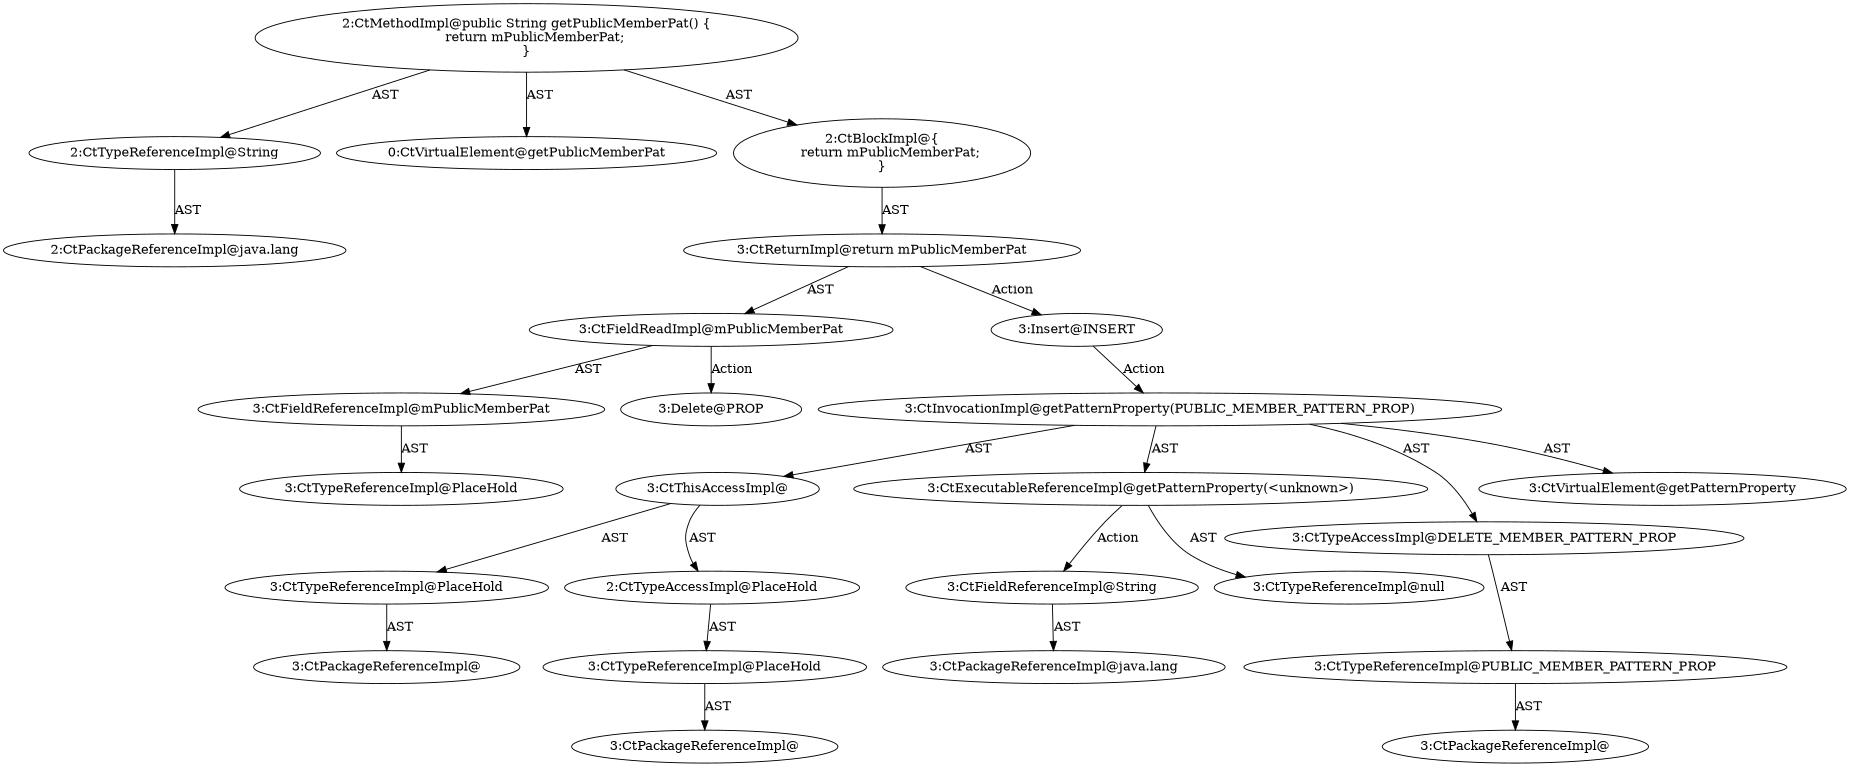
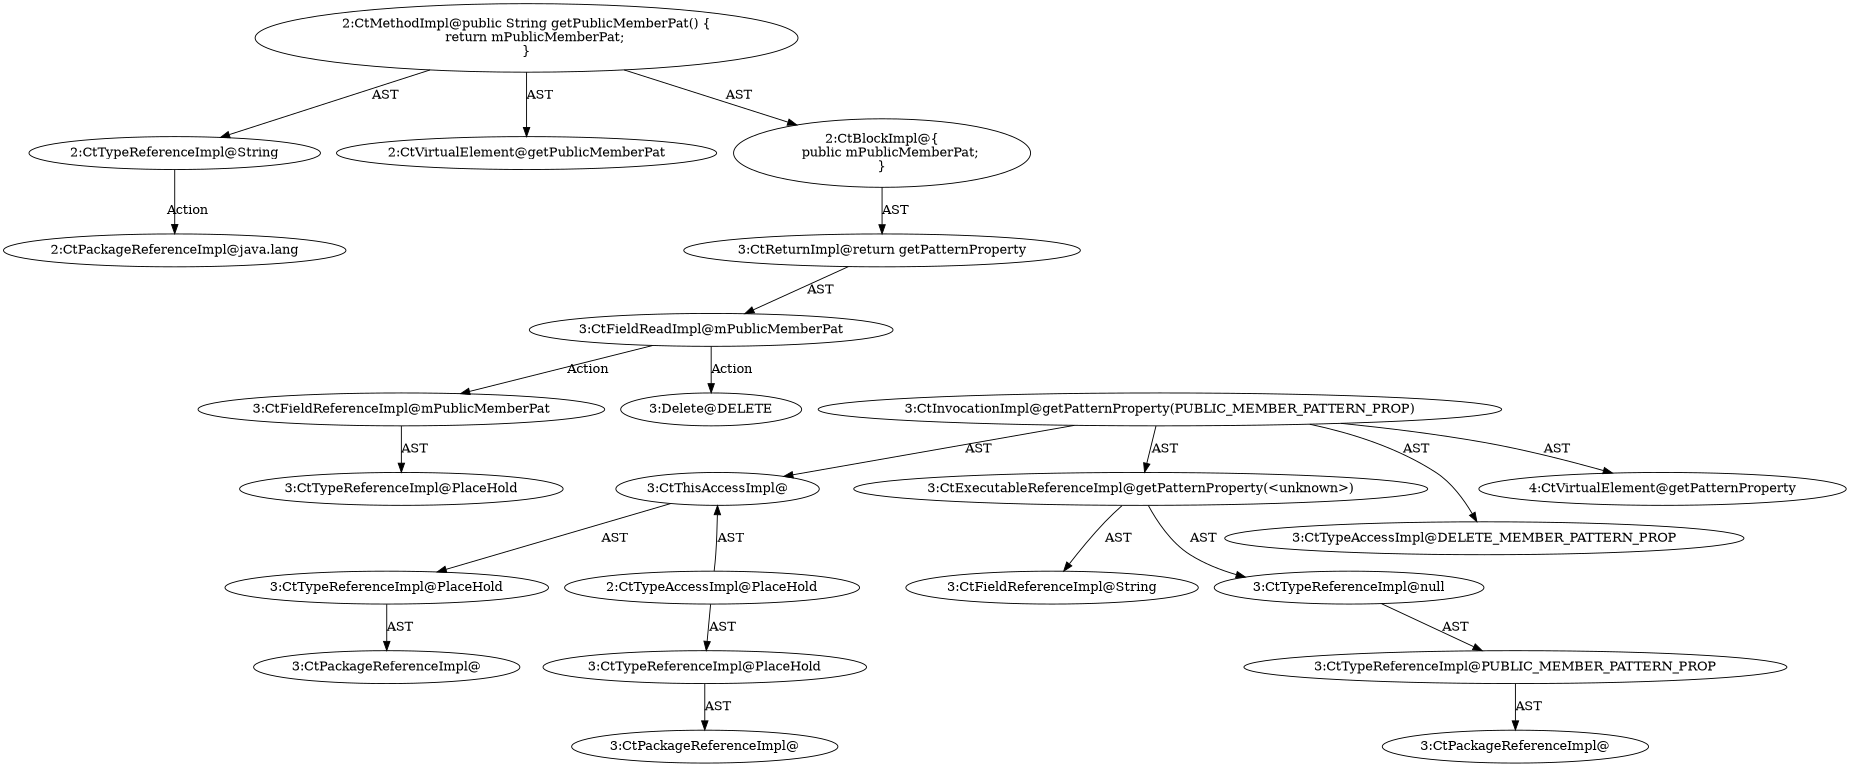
node "0:CtVirtualElement@getPublicMemberPat": label "0:CtVirtualElement@getPublicMemberPat" -> "2:CtVirtualElement@getPublicMemberPat"
node "2:CtBlockImpl@{ return mPublicMemberPat; }": label "2:CtBlockImpl@{ return mPublicMemberPat; }" -> "2:CtBlockImpl@{ public mPublicMemberPat; }"
edge "2:CtTypeReferenceImpl@String" -> "2:CtPackageReferenceImpl@java.lang": label "AST" -> "Action"
node "3:CtReturnImpl@return mPublicMemberPat": label "3:CtReturnImpl@return mPublicMemberPat" -> "3:CtReturnImpl@return getPatternProperty"
node "3:Insert@INSERT": removed
edge "3:CtFieldReadImpl@mPublicMemberPat" -> "3:CtFieldReferenceImpl@mPublicMemberPat": label "AST" -> "Action"
node "3:Delete@PROP": label "3:Delete@PROP" -> "3:Delete@DELETE"
node "3:CtVirtualElement@getPatternProperty": label "3:CtVirtualElement@getPatternProperty" -> "4:CtVirtualElement@getPatternProperty"
edge "3:CtThisAccessImpl@" -> "2:CtTypeAccessImpl@PlaceHold": reversed
edge "3:CtExecutableReferenceImpl@getPatternProperty(<unknown>)" -> "3:CtFieldReferenceImpl@String": label "Action" -> "AST"
edge "3:CtTypeAccessImpl@DELETE_MEMBER_PATTERN_PROP" -> "3:CtTypeReferenceImpl@PUBLIC_MEMBER_PATTERN_PROP": now "3:CtTypeReferenceImpl@null" -> "3:CtTypeReferenceImpl@PUBLIC_MEMBER_PATTERN_PROP"
node "3:CtPackageReferenceImpl@java.lang": removed
